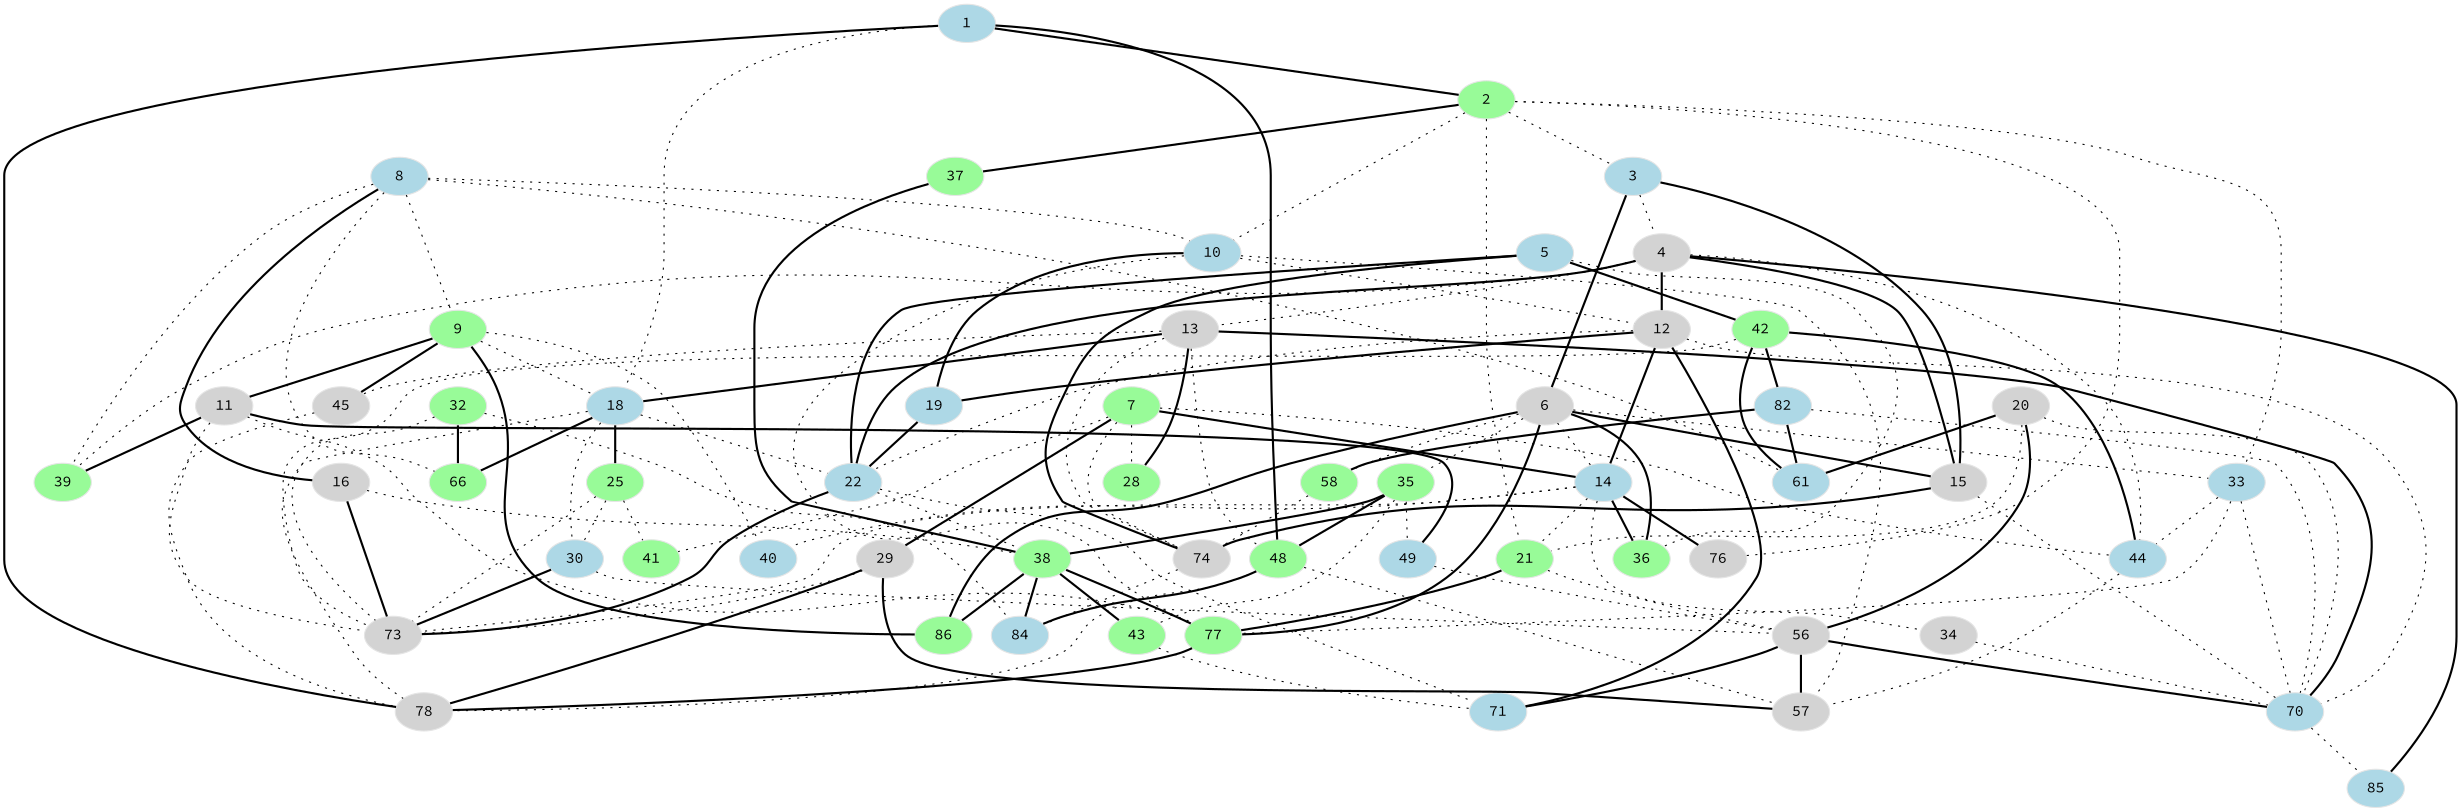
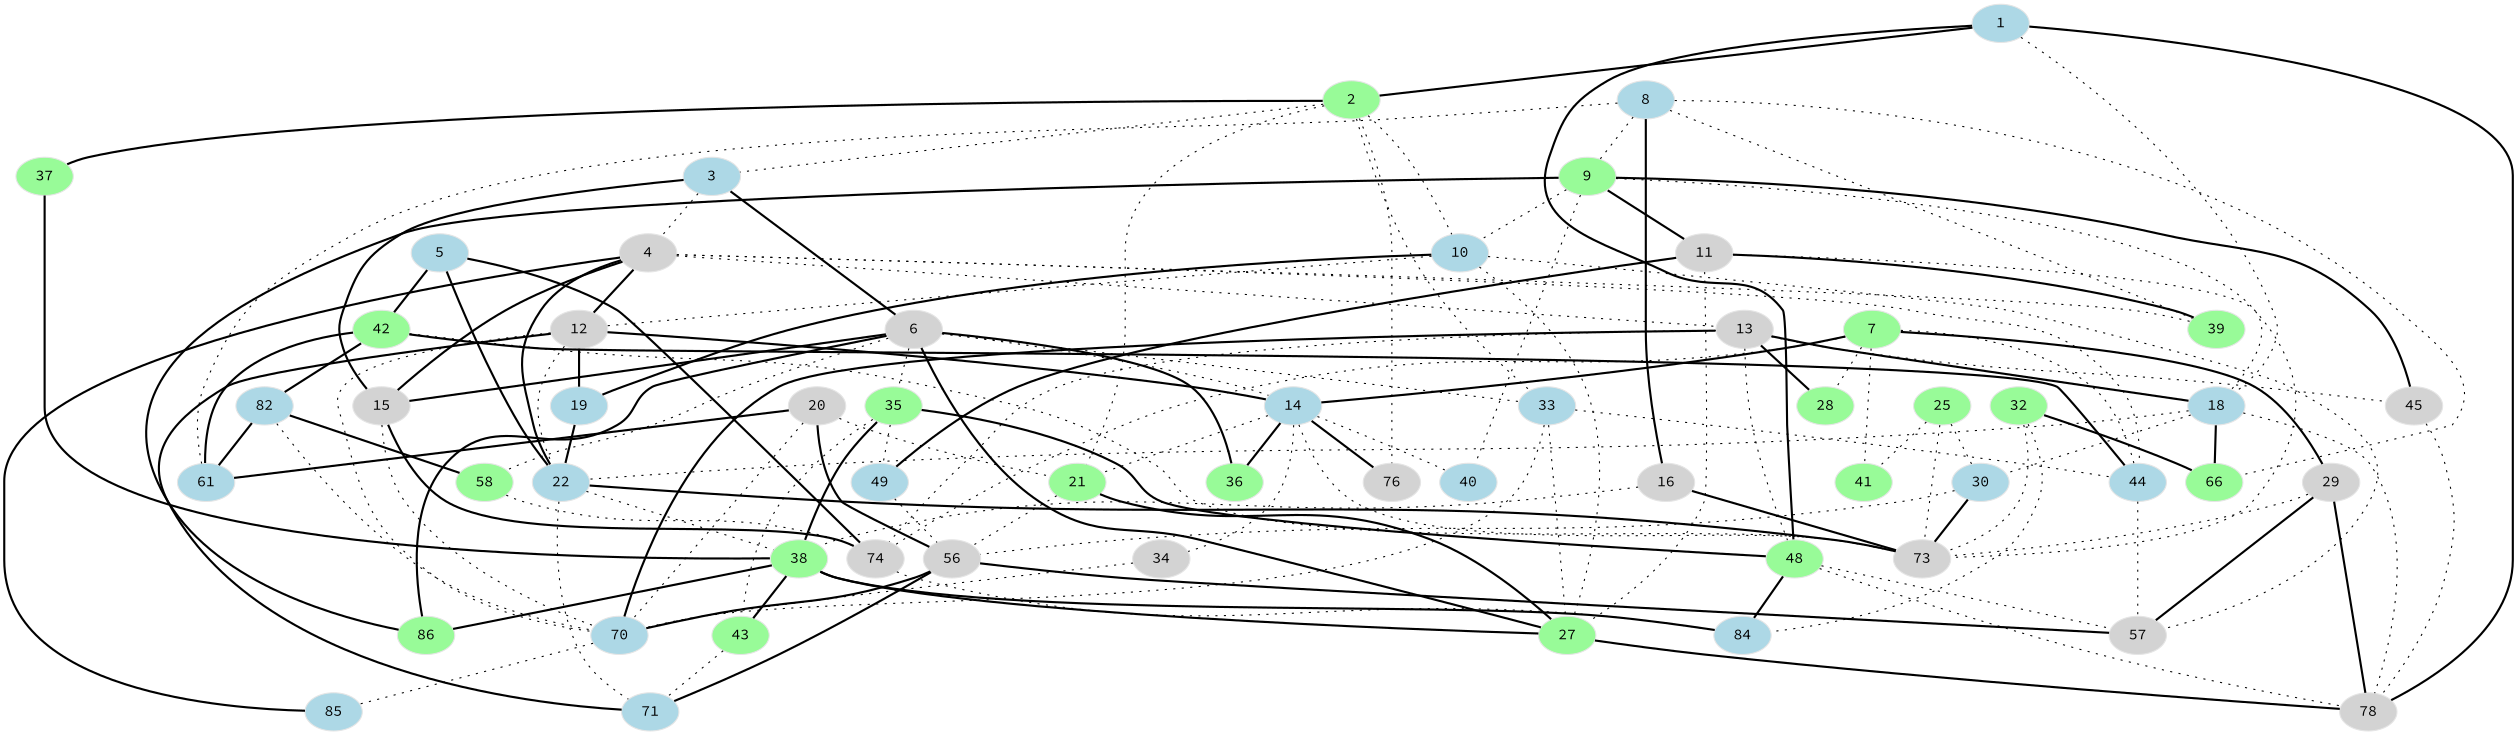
edge "8" -- "10": now "9" -- "10"
edge "5" -- "36": removed
edge "18" -- "25": removed
node "77": label "77" -> "27"
